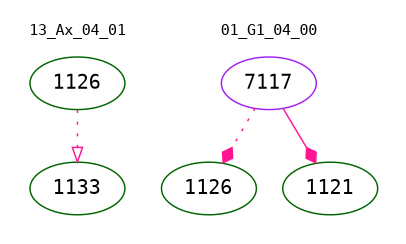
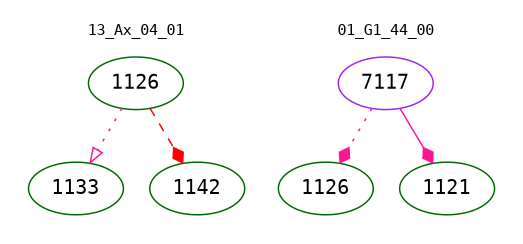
cluster "01_G1_04_00": label "01_G1_04_00" -> "01_G1_44_00"
node "1142": added
